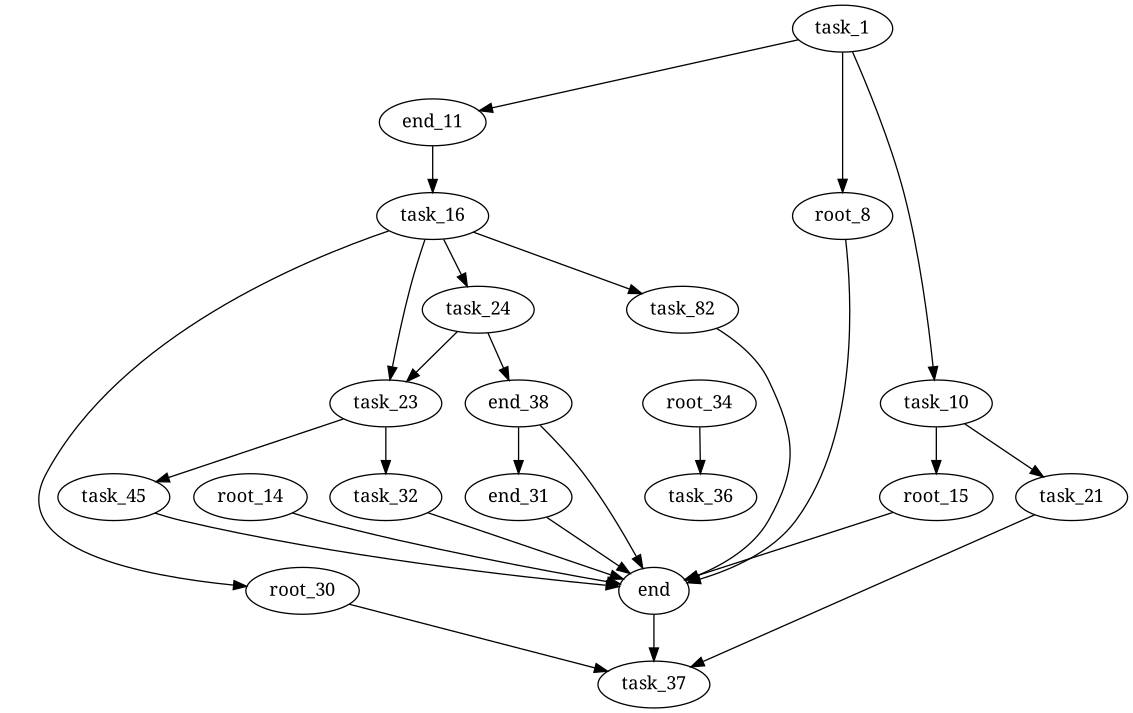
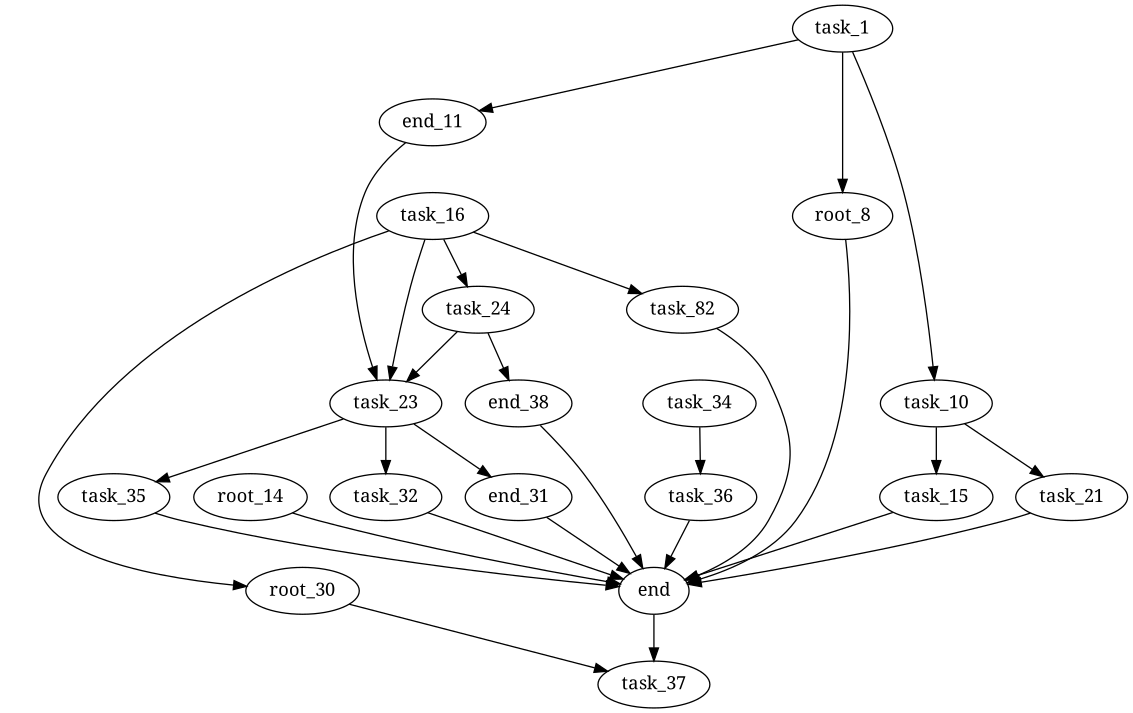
edge "end_11" -> "task_16": now "end_11" -> "task_23"
node "root_34": label "root_34" -> "task_34"
edge "end_38" -> "end_31": now "task_23" -> "end_31"
node "task_45": label "task_45" -> "task_35"
node "root_15": label "root_15" -> "task_15"
edge "task_36" -> "end": added
edge "task_21" -> "task_37": now "task_21" -> "end"
